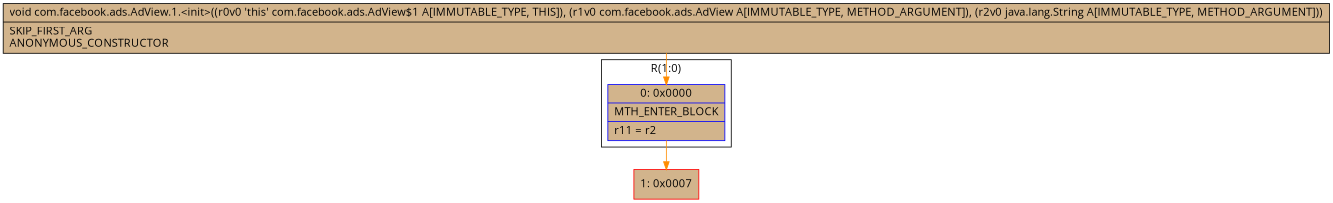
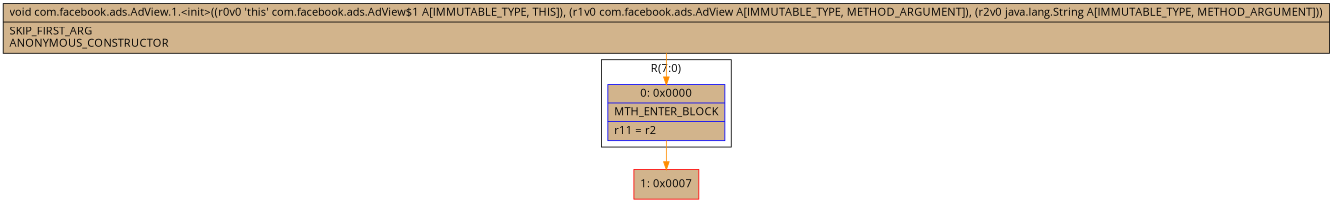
cluster "R(1:0)": label "R(1:0)" -> "R(7:0)"
